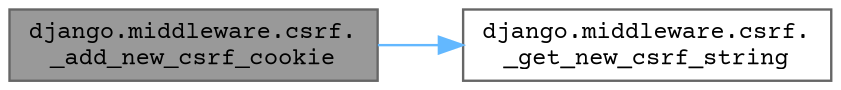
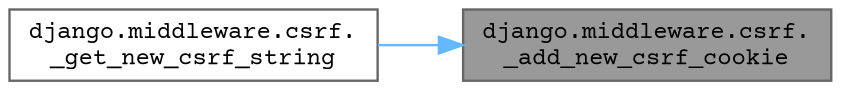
edge "django.middleware.csrf. _add_new_csrf_cookie" -> "django.middleware.csrf. _get_new_csrf_string": reversed
